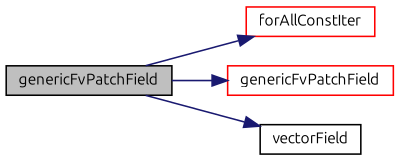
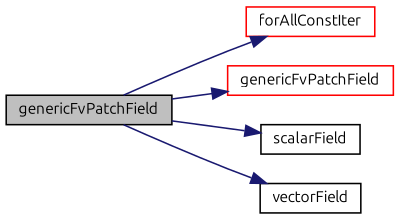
node "scalarField": added
